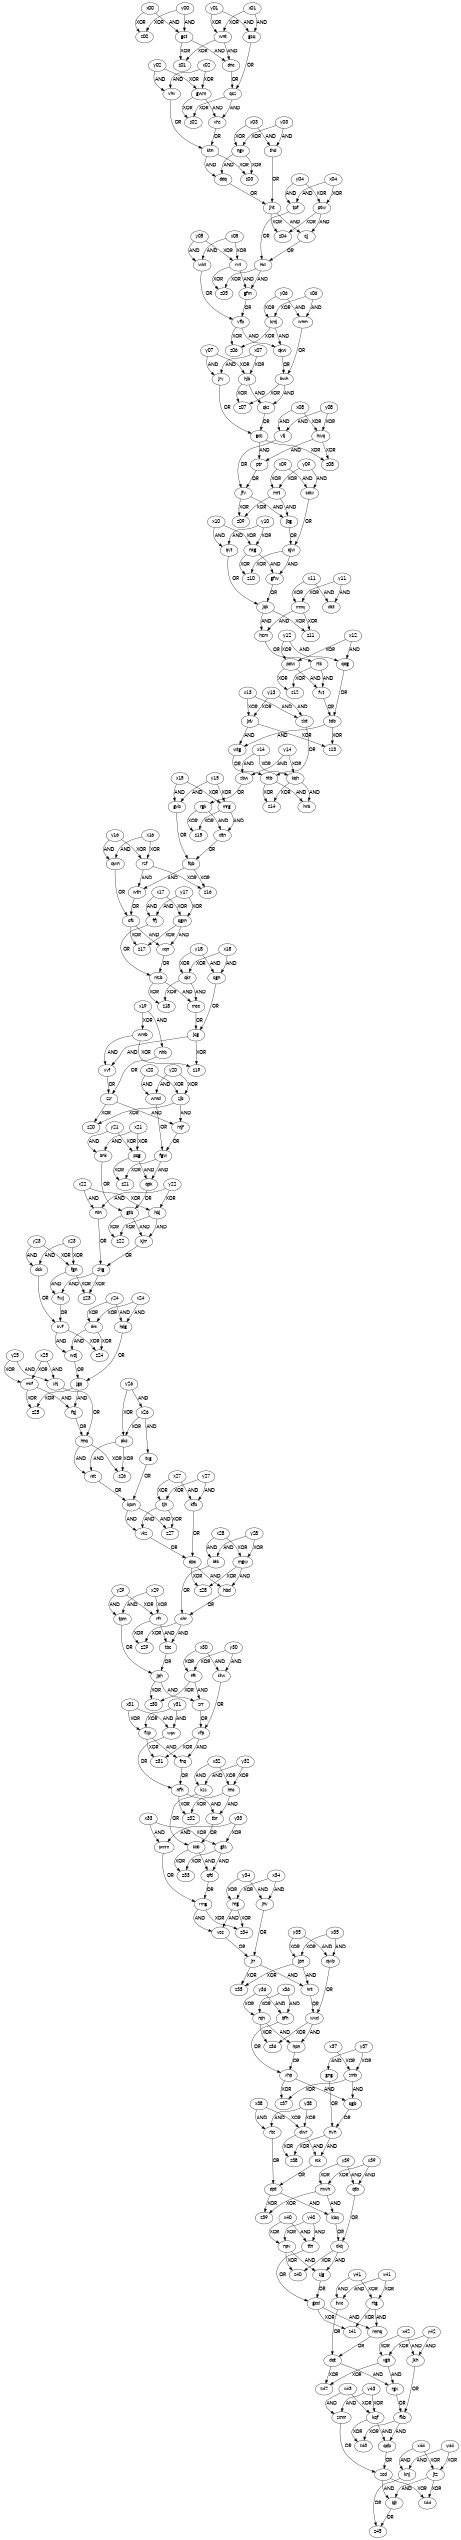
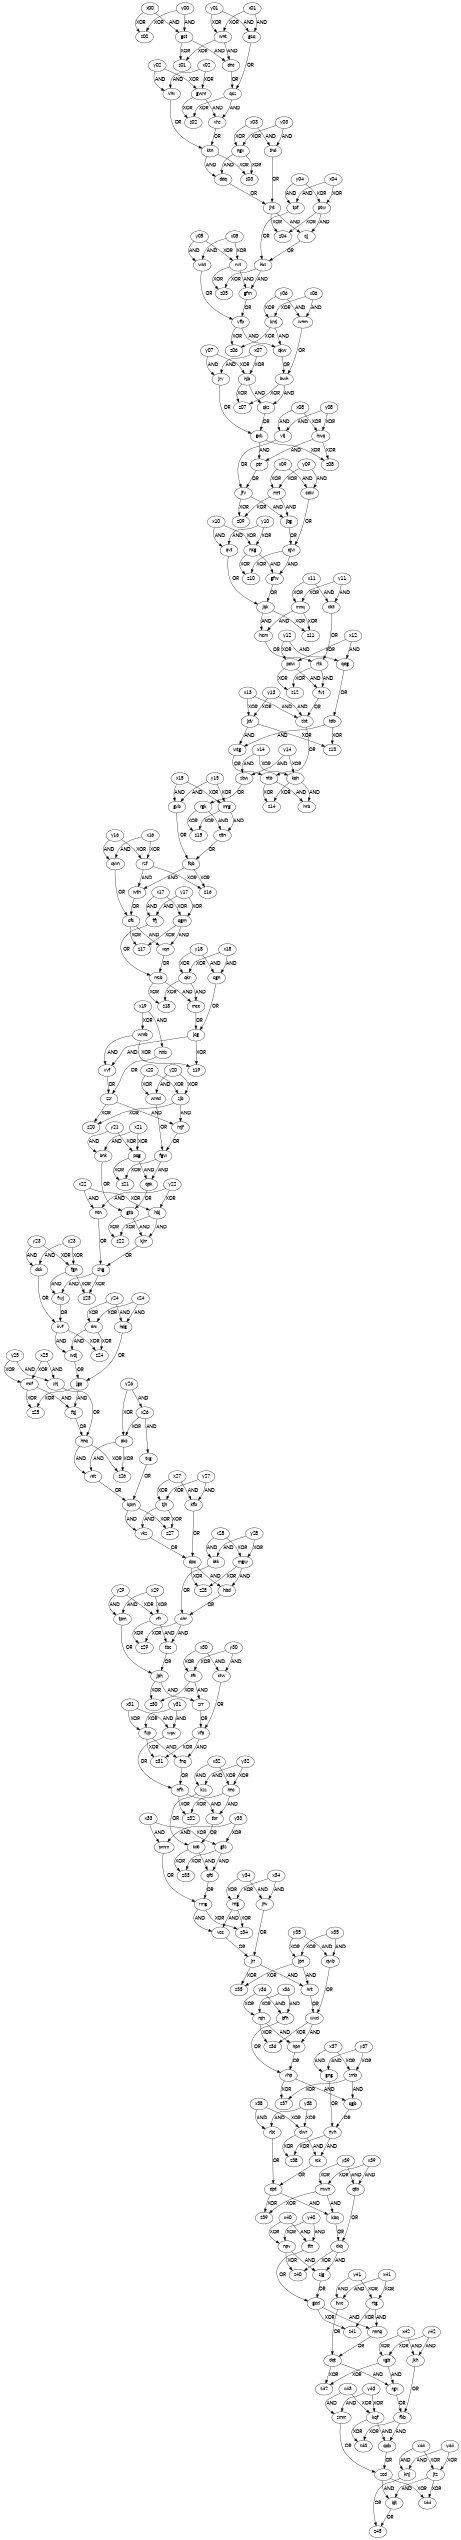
edge "dkt" -> "rtk": added, label "OR"
edge "fvt" -> "tdb": now "fvt" -> "sbt"
edge "x20" -> "wmd": label "AND" -> "XOR"
edge "kpm" -> "z27": label "AND" -> "XOR"
edge "x37" -> "gng": added, label "AND"
